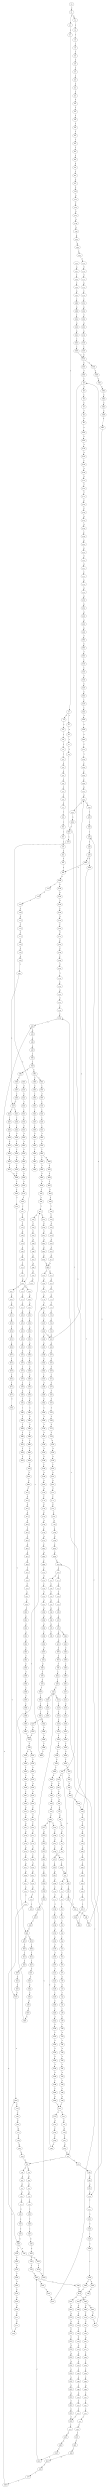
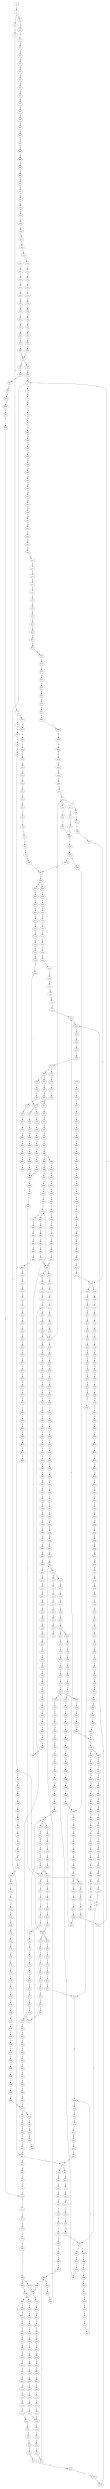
edge "S190" -> "S203": now "S190" -> "S218"
